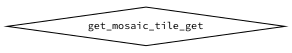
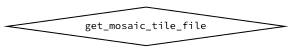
node "get_mosaic_tile_get": label "get_mosaic_tile_get" -> "get_mosaic_tile_file"
